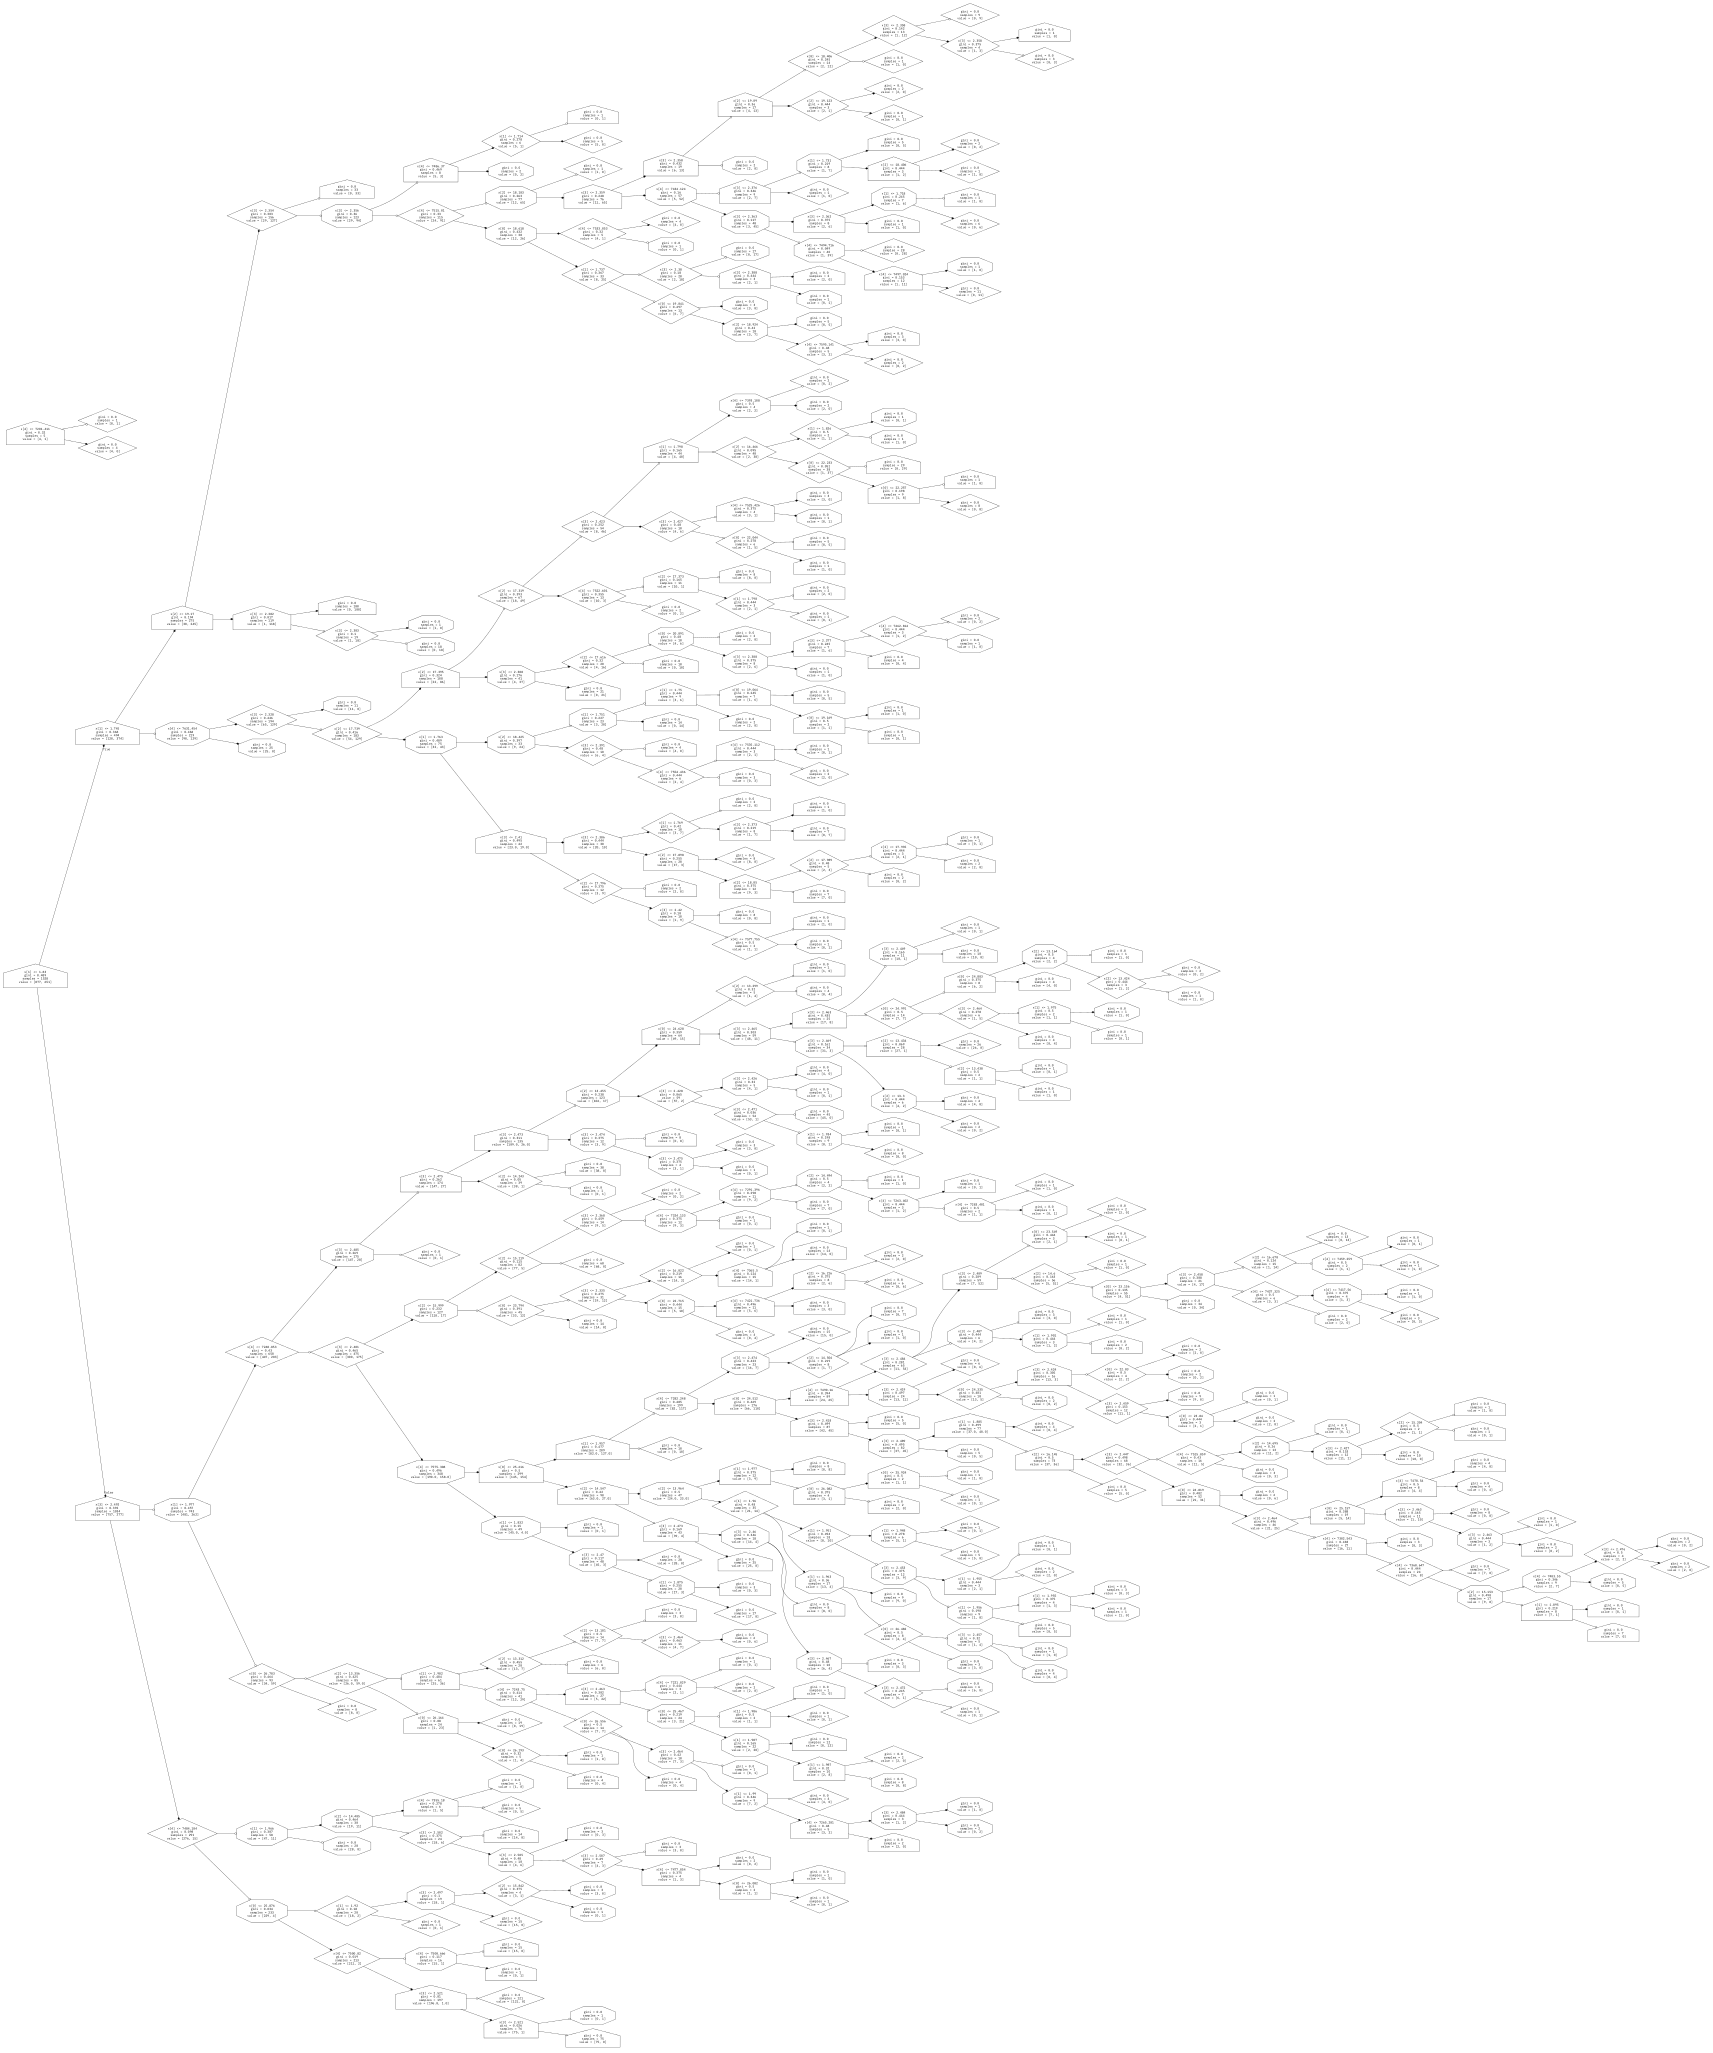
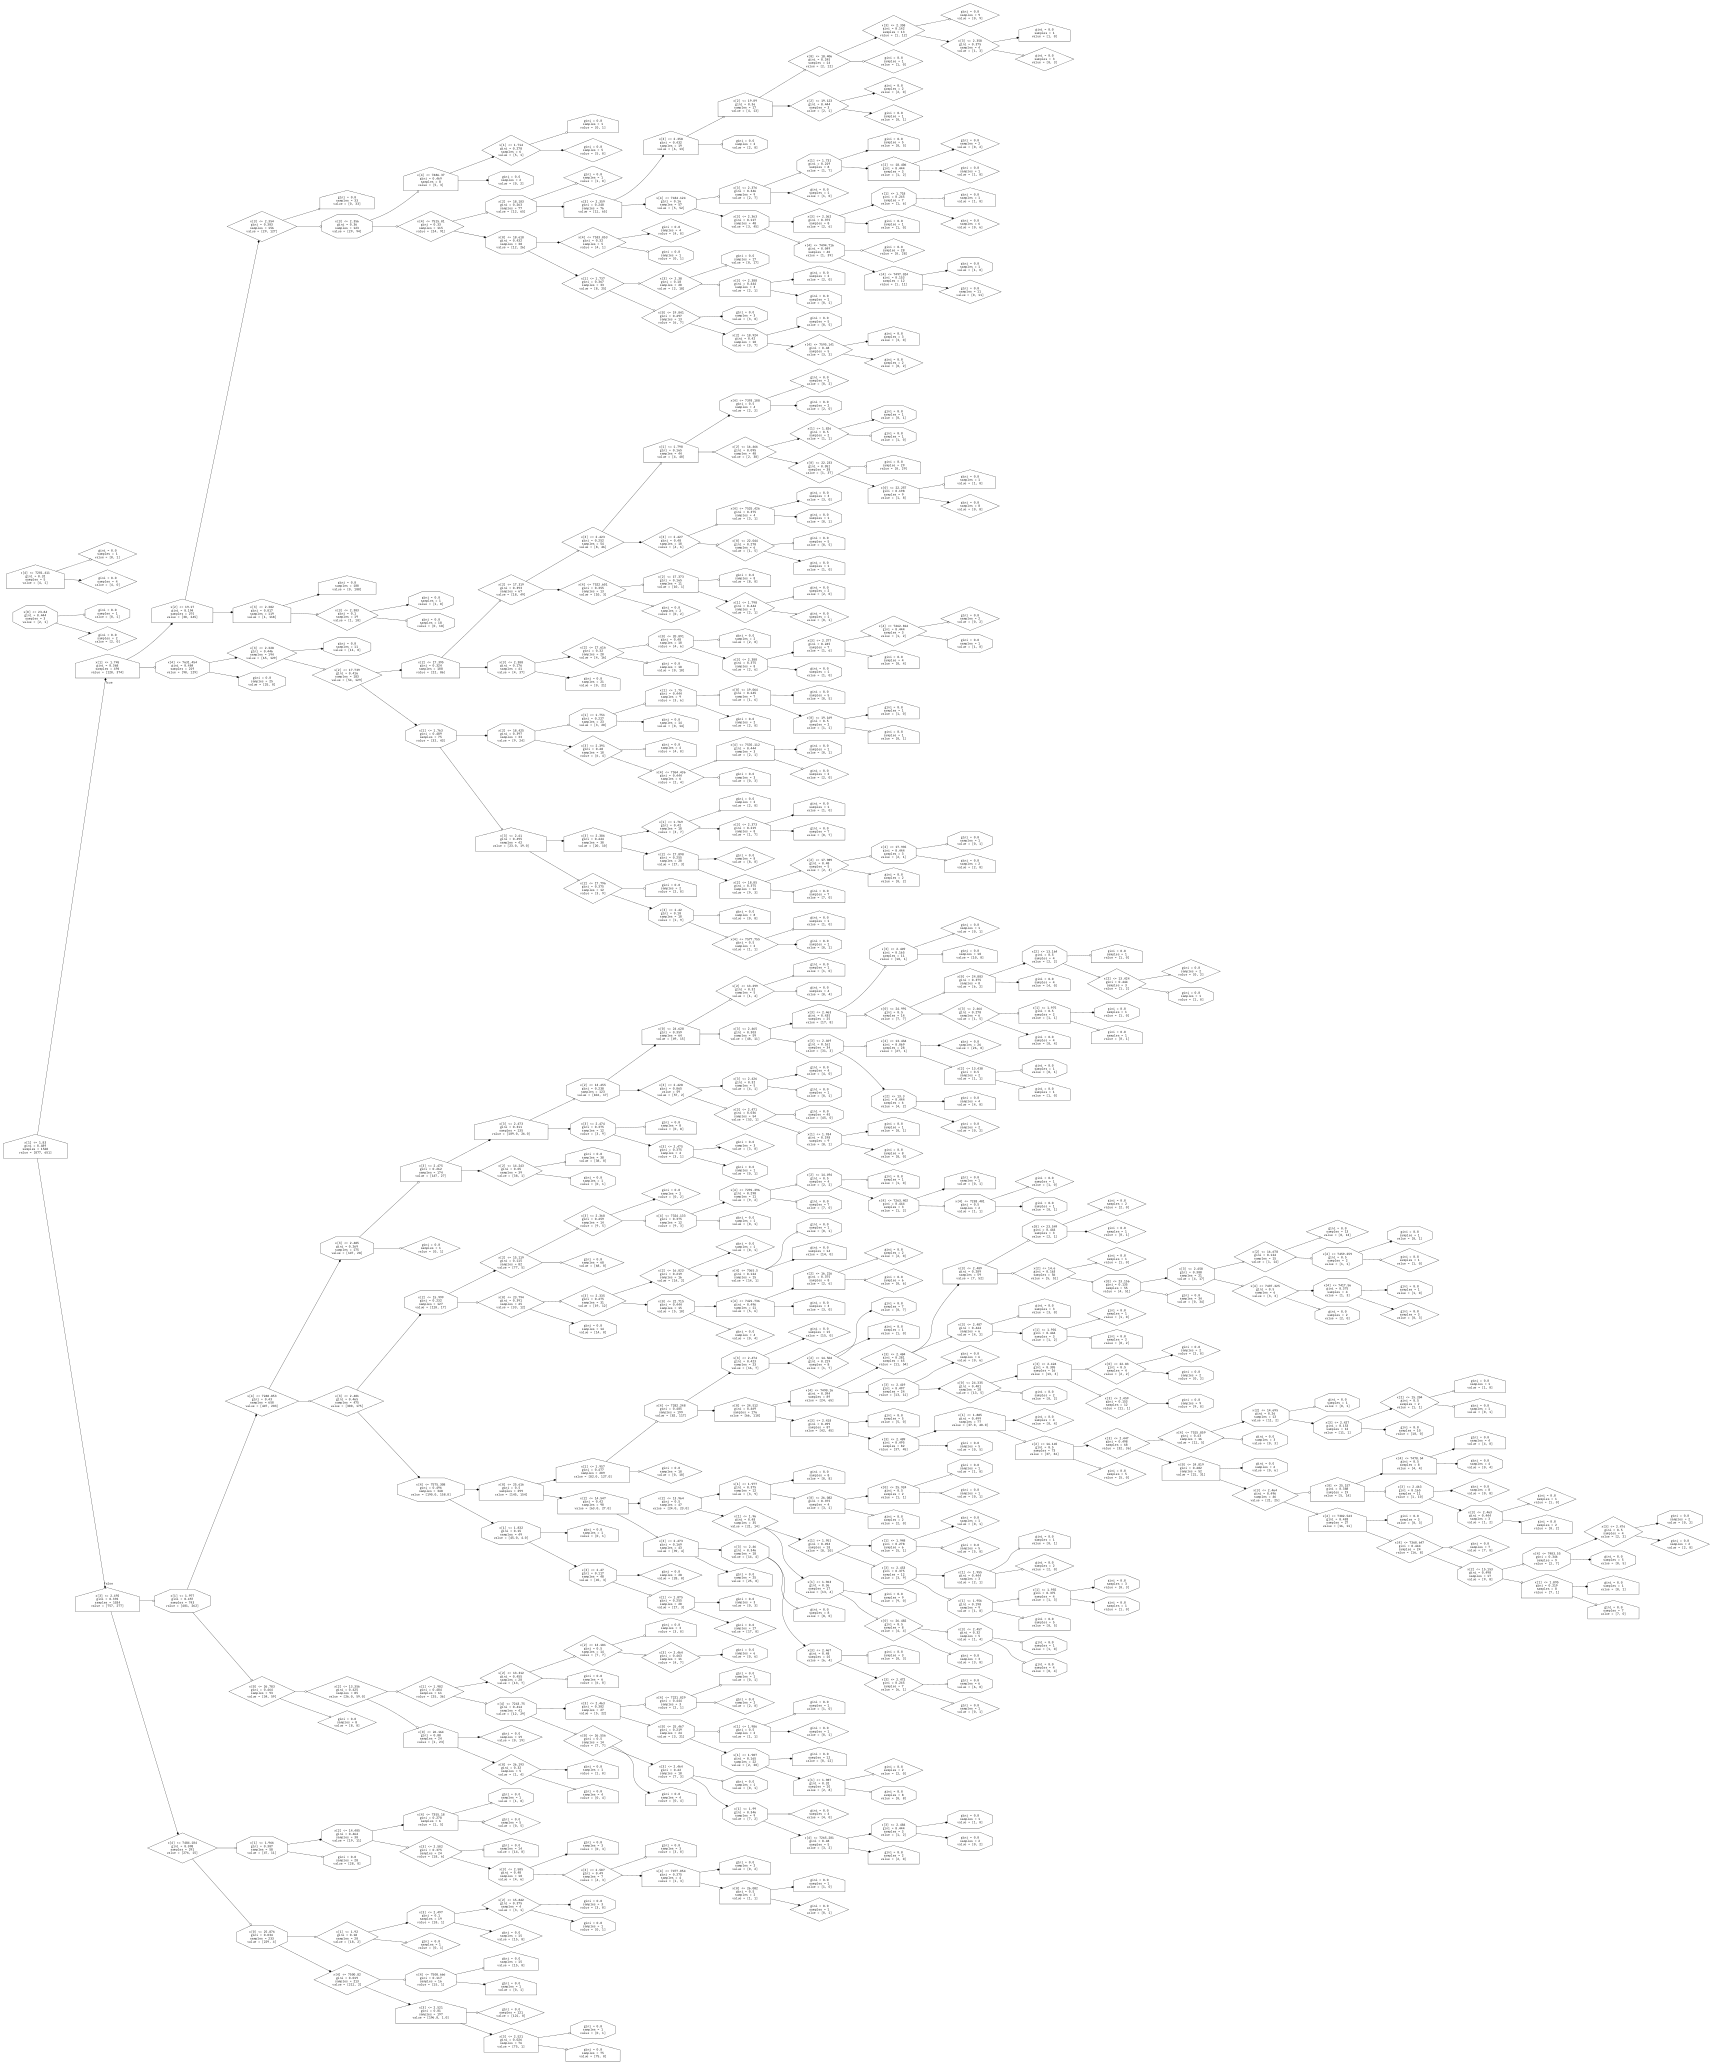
edge "x[3] <= 2.459 gini = 0.153 samples = 12 value = [11, 1]" -> "x[0] <= 23.84 gini = 0.444 samples = 3 value = [2, 1]": removed
node "x[1] <= 1.982 gini = 0.484 samples = 61 value = [25, 36]": shape house -> diamond
